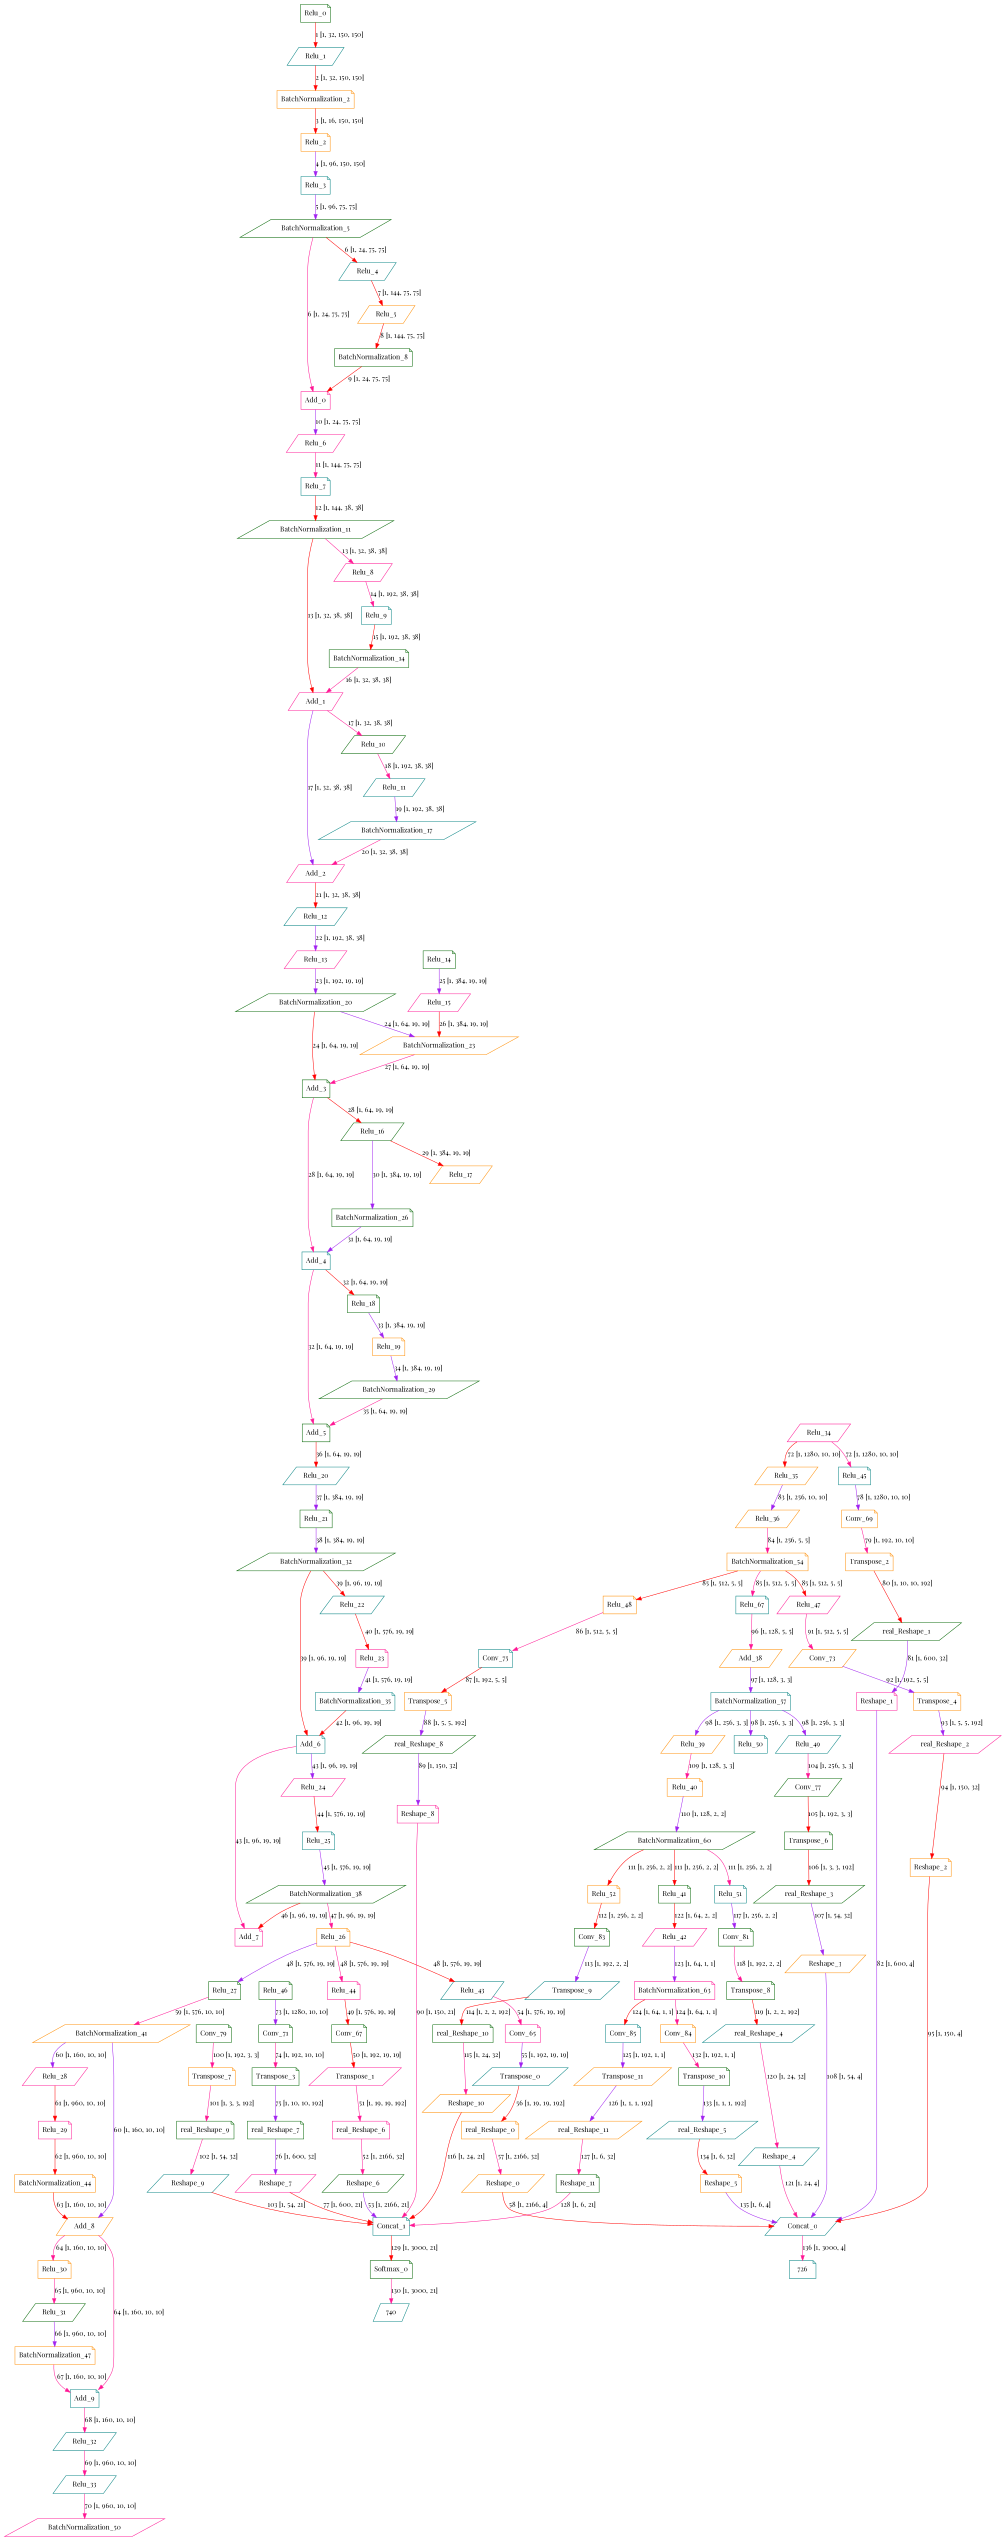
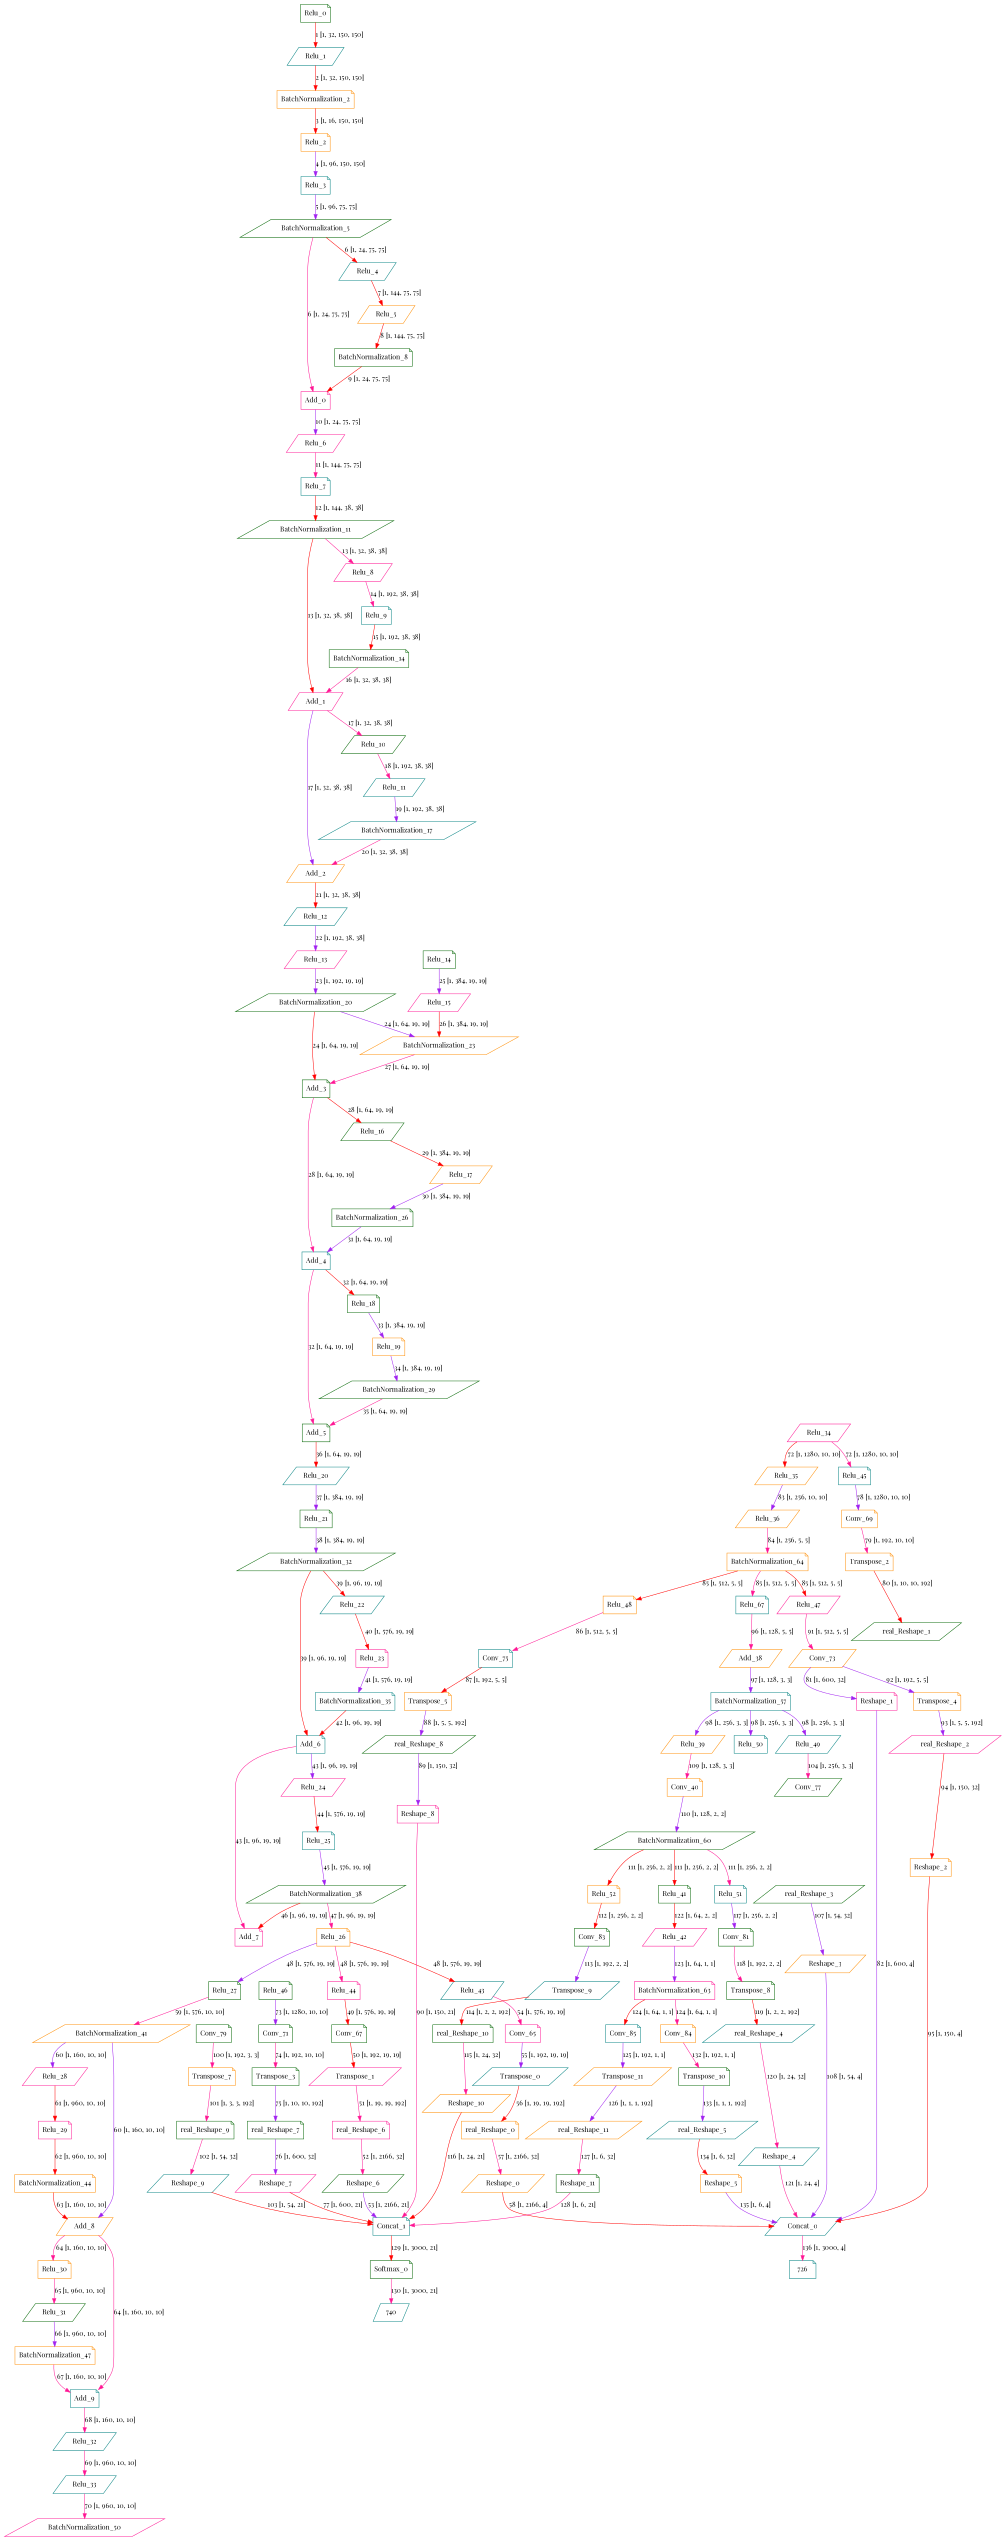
node "Add_2": color deeppink -> darkorange
edge "Relu_16" -> "BatchNormalization_26": now "Relu_17" -> "BatchNormalization_26"
node "BatchNormalization_54": label "BatchNormalization_54" -> "BatchNormalization_64"
edge "real_Reshape_1" -> "Reshape_1": now "Conv_73" -> "Reshape_1"
node "Relu_40": label "Relu_40" -> "Conv_40"
node "Transpose_6": removed
